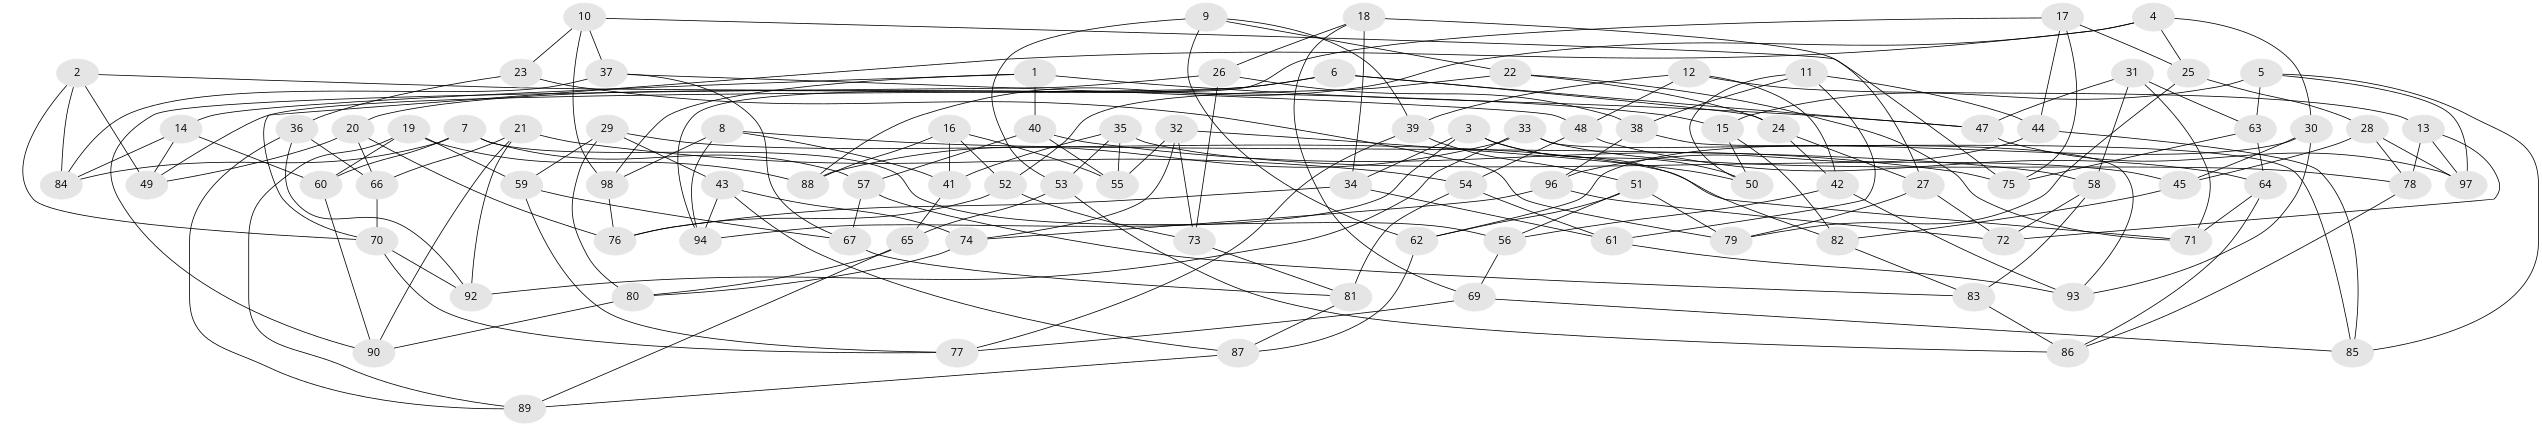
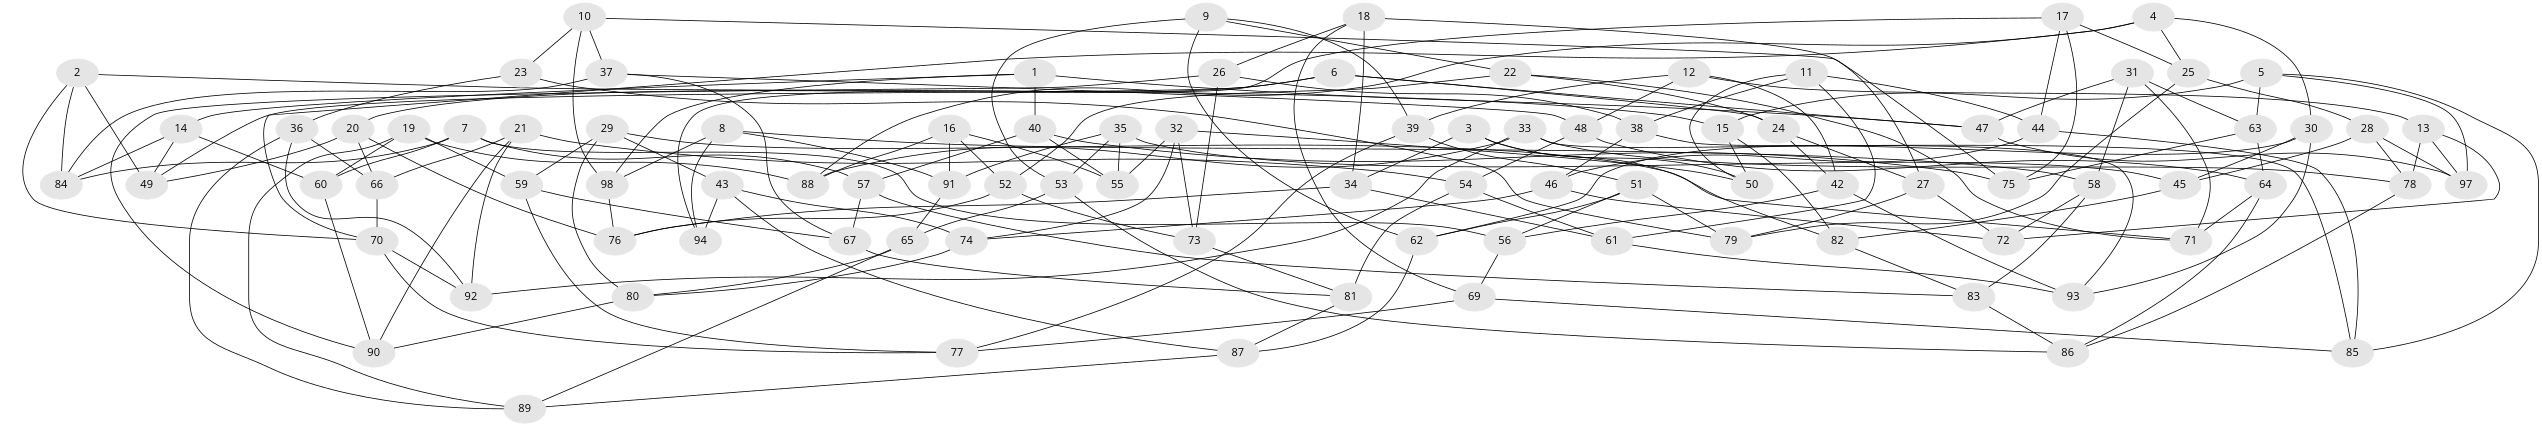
node "41": label "41" -> "91"
node "96": label "96" -> "46"
edge "3" -- "94": removed
